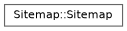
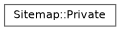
node "Sitemap::Sitemap": label "Sitemap::Sitemap" -> "Sitemap::Private"
